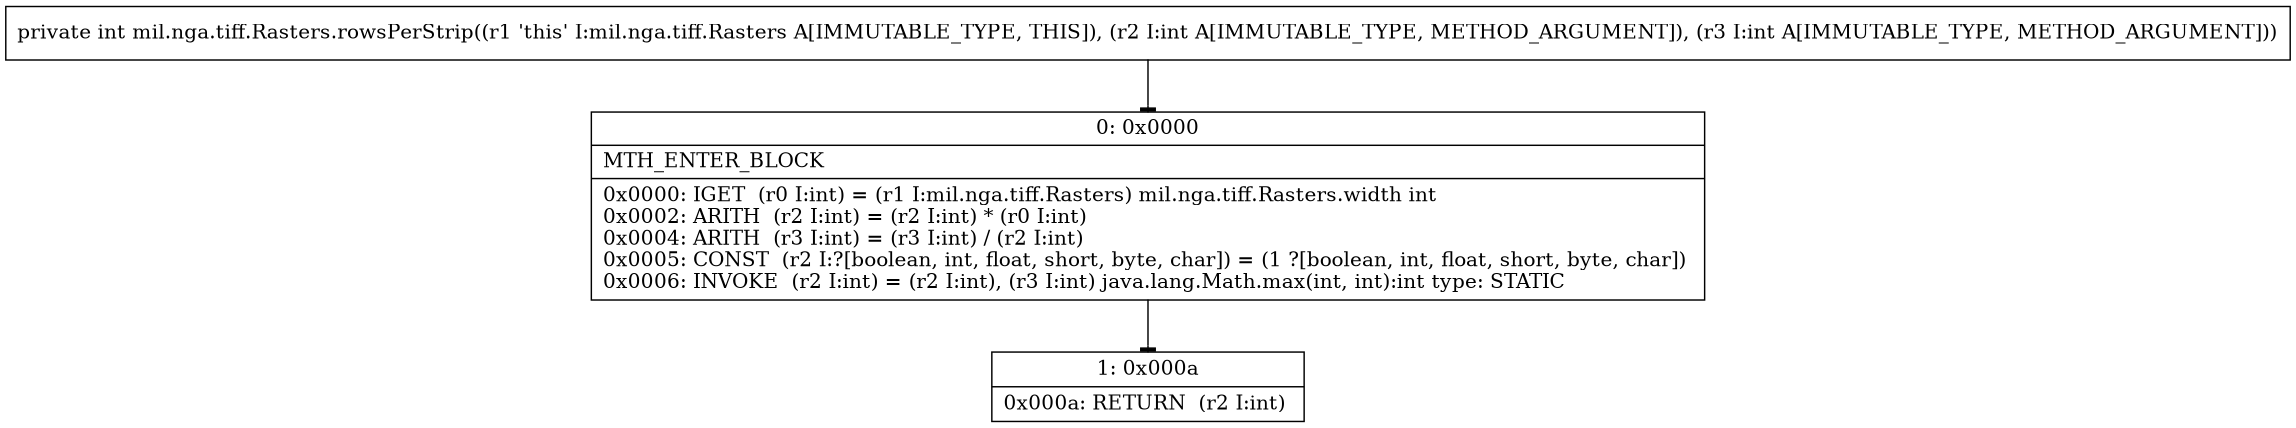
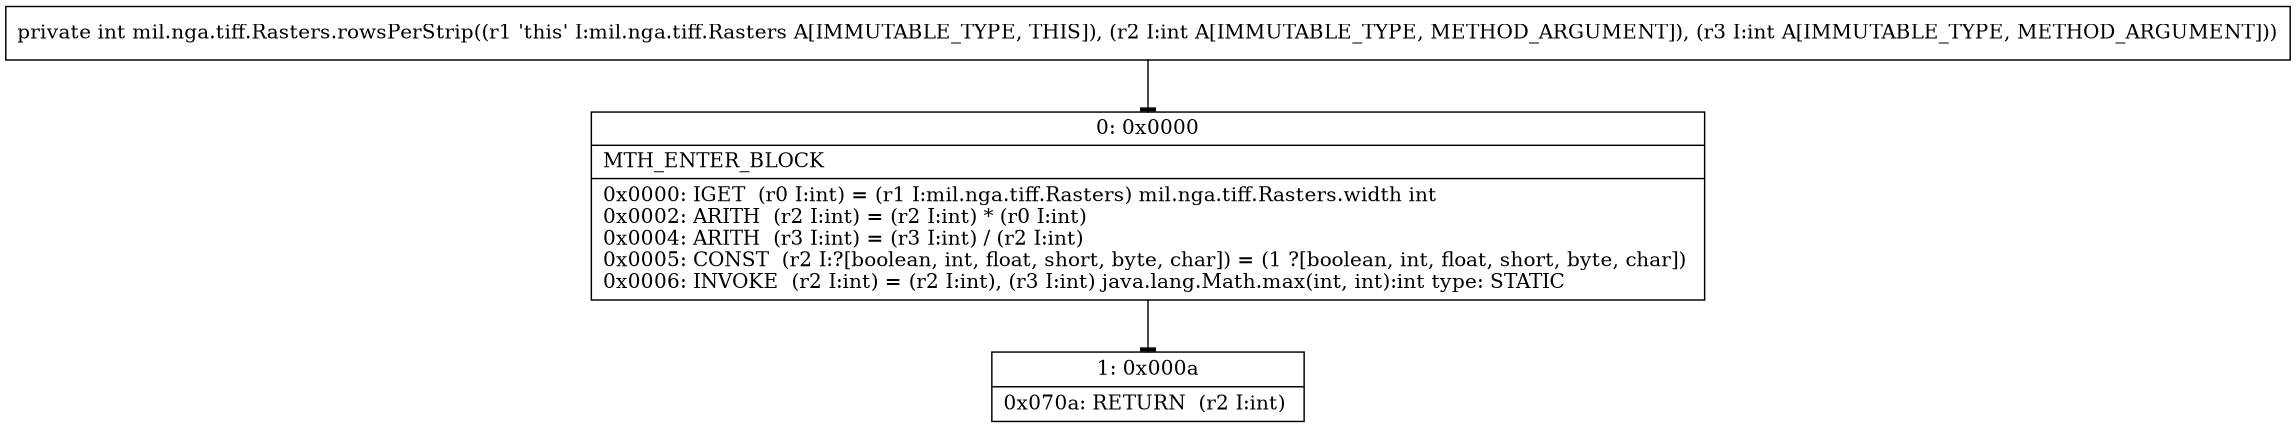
node "1: 0x000a": text "0x000a: RETURN  (r2 I:int)" -> "0x070a: RETURN  (r2 I:int)"
